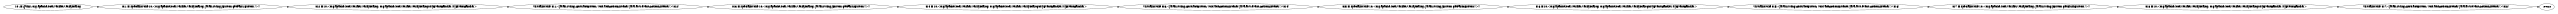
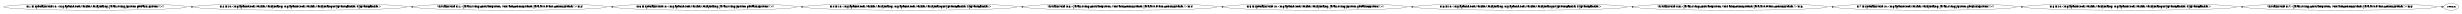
node "r0 := @this: org.apache.bcel.verifier.VerifyDialog": removed
